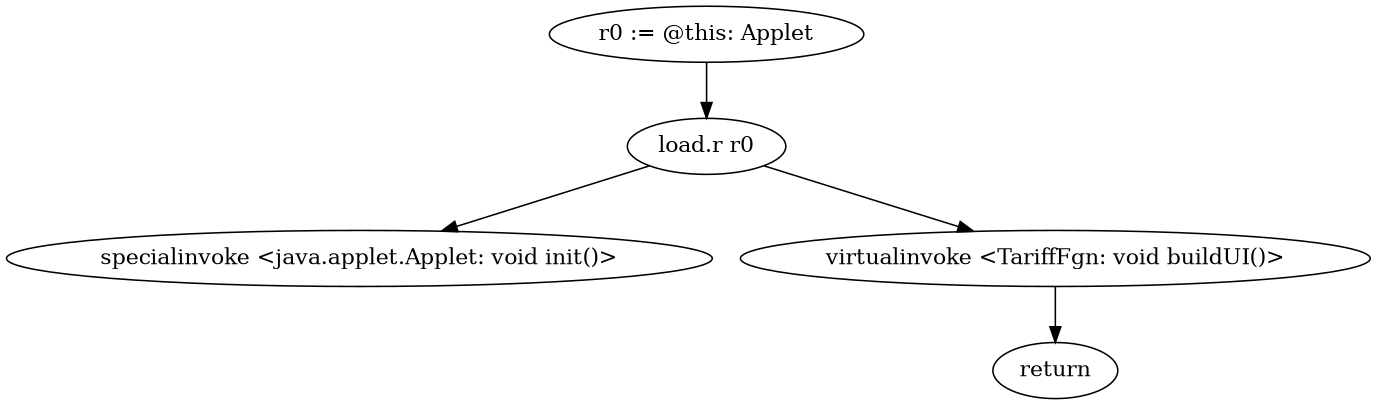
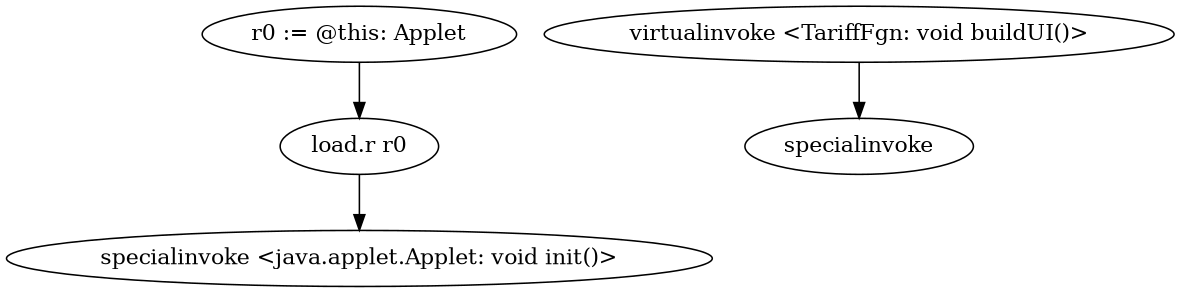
edge "load.r r0" -> "virtualinvoke <TariffFgn: void buildUI()>": removed
node "return": label "return" -> "specialinvoke"
